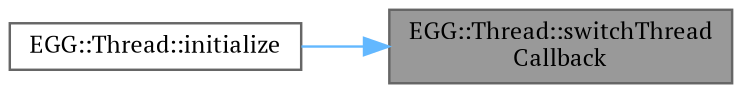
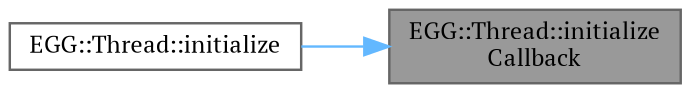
node "EGG::Thread::switchThread Callback": label "EGG::Thread::switchThread Callback" -> "EGG::Thread::initialize Callback"
